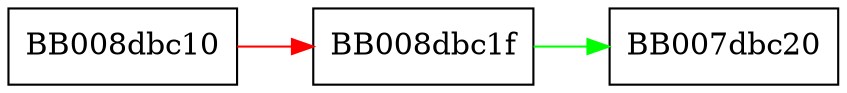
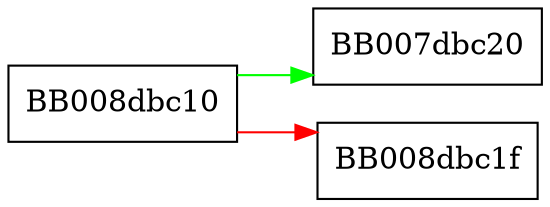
edge "BB008dbc1f" -> "BB007dbc20": now "BB008dbc10" -> "BB007dbc20"
